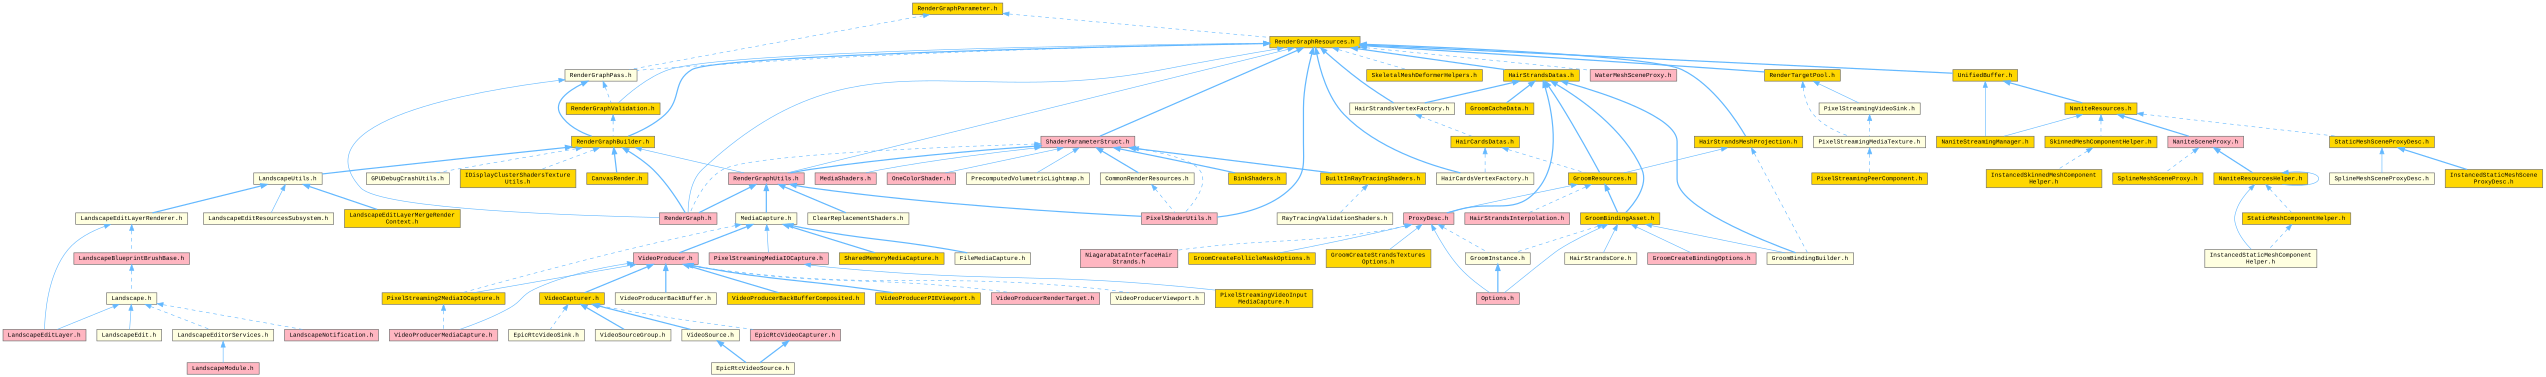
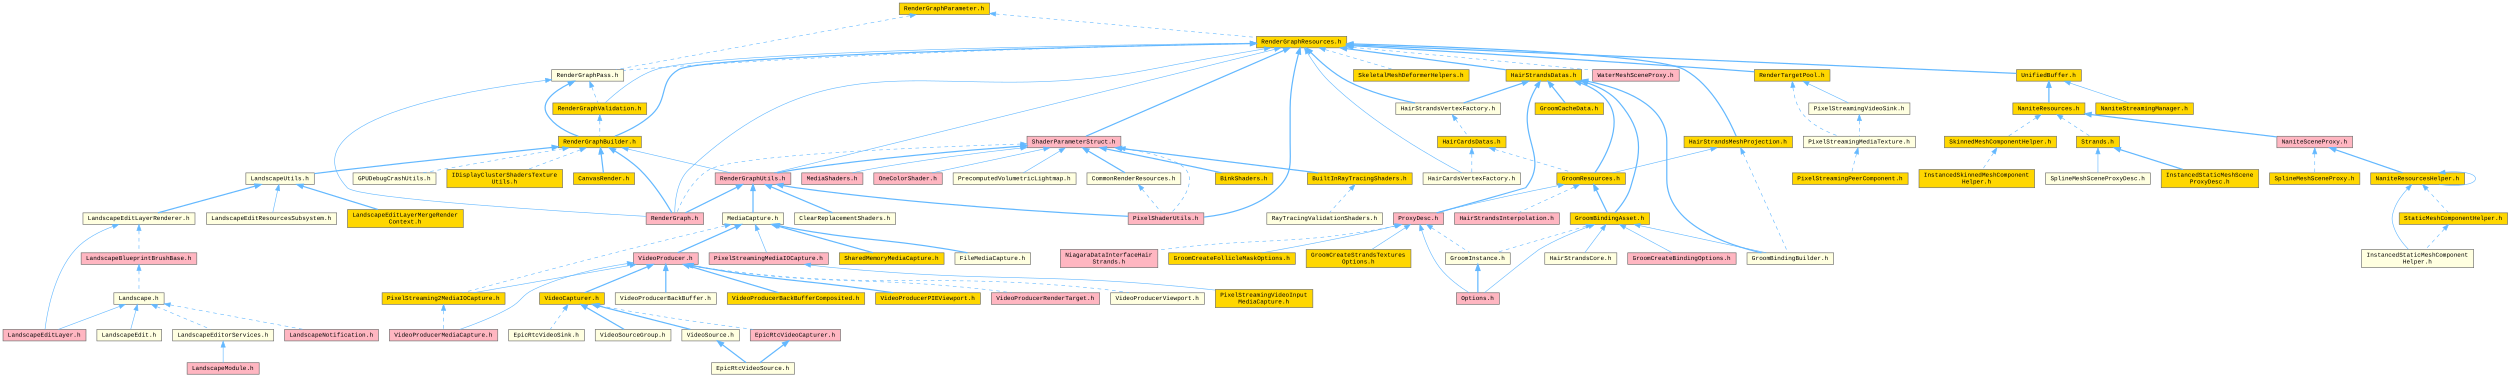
edge "NaniteStreamingManager.h" -> "NaniteResources.h": removed
edge "HairCardsVertexFactory.h" -> "RenderGraphResources.h": style bold -> solid
node "StaticMeshSceneProxyDesc.h": label "StaticMeshSceneProxyDesc.h" -> "Strands.h"
